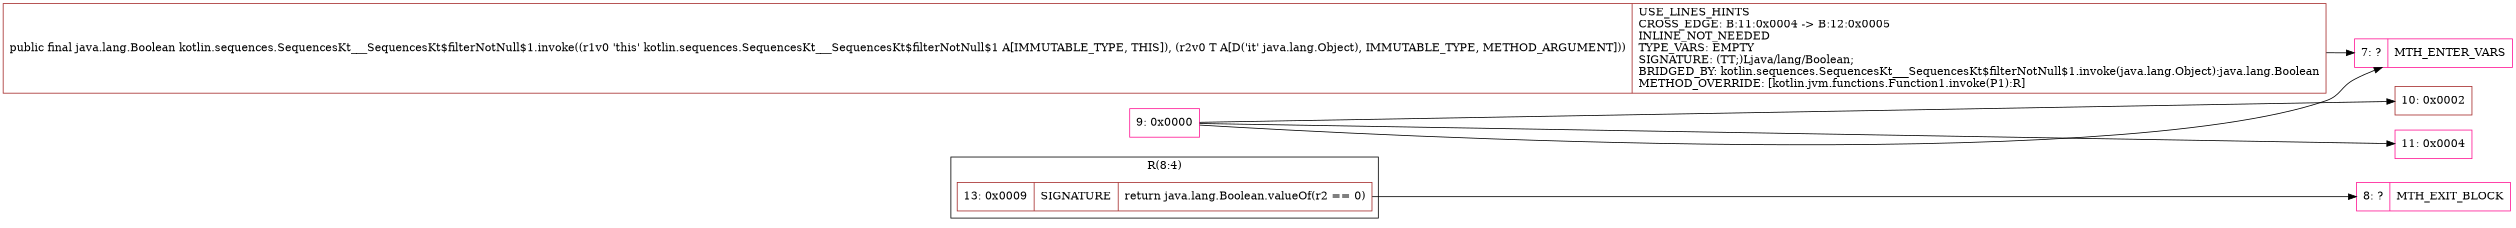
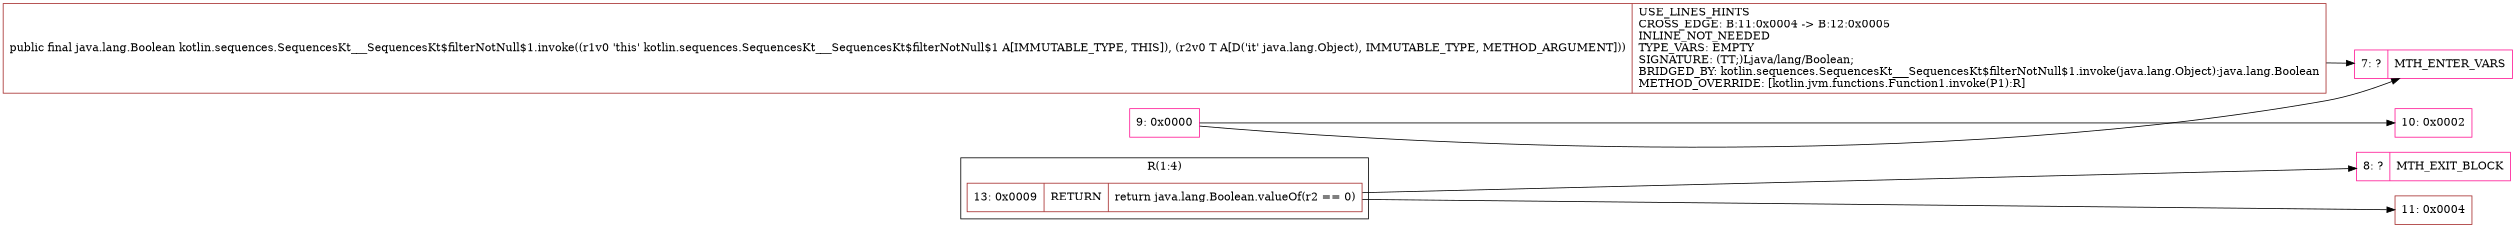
node "10: 0x0002": color brown -> deeppink
edge "9: 0x0000" -> "11: 0x0004": now "13: 0x0009" -> "11: 0x0004"
node "11: 0x0004": color deeppink -> brown
cluster "R(8:4)": label "R(8:4)" -> "R(1:4)"
node "13: 0x0009": text "SIGNATURE" -> "RETURN"
